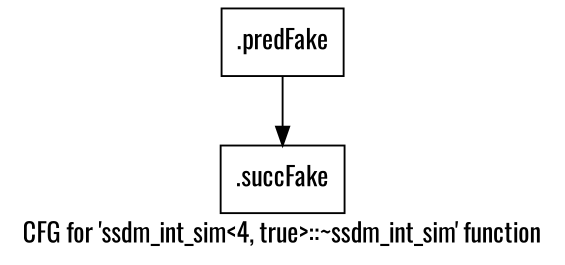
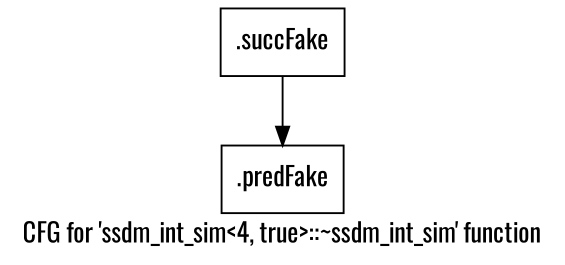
edge ".predFake" -> ".succFake": reversed
